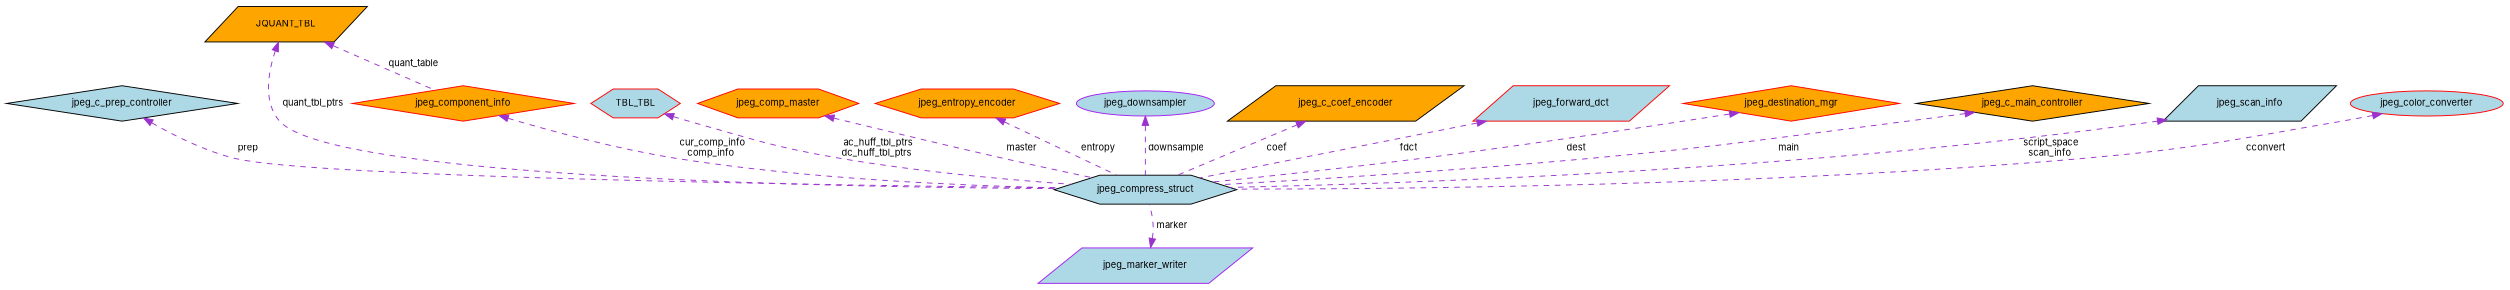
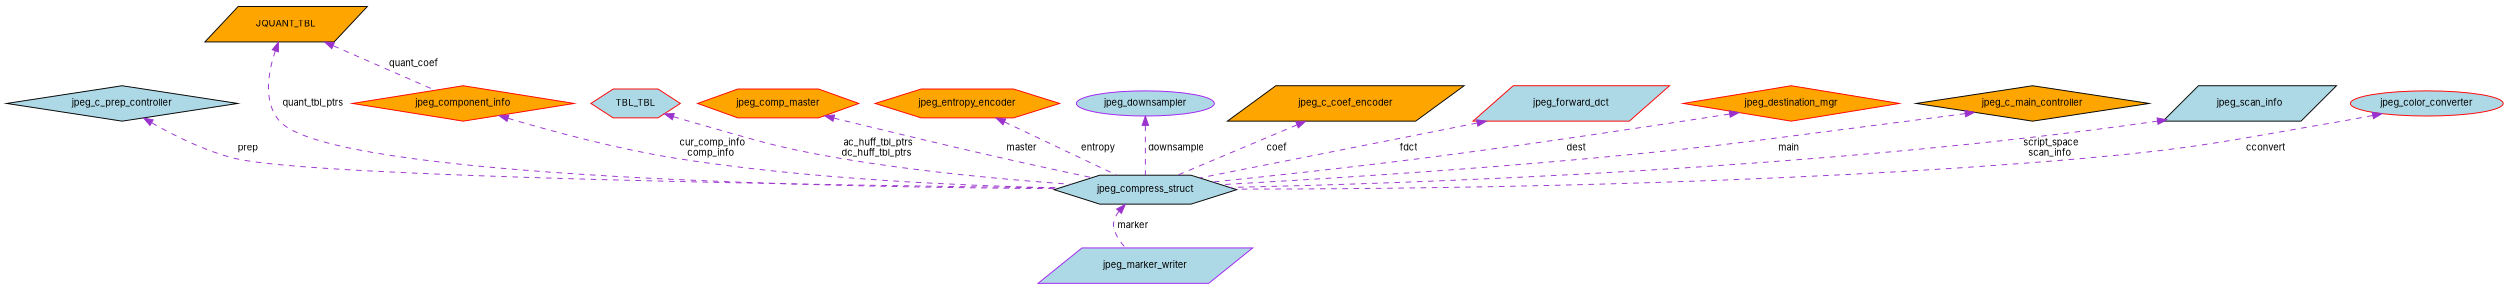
edge "jpeg_component_info" -> "JQUANT_TBL": label " quant_table" -> " quant_coef"
edge "jpeg_compress_struct" -> "jpeg_marker_writer": reversed
